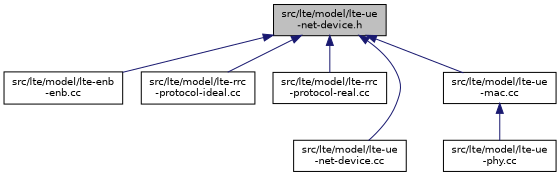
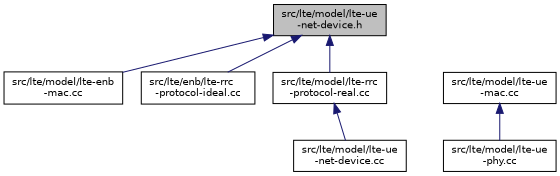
edge "src/lte/model/lte-ue -mac.cc" -> "src/lte/model/lte-ue -net-device.h": removed
node "src/lte/model/lte-enb -enb.cc": label "src/lte/model/lte-enb -enb.cc" -> "src/lte/model/lte-enb -mac.cc"
node "src/lte/model/lte-rrc -protocol-ideal.cc": label "src/lte/model/lte-rrc -protocol-ideal.cc" -> "src/lte/enb/lte-rrc -protocol-ideal.cc"
edge "src/lte/model/lte-ue -net-device.cc" -> "src/lte/model/lte-ue -net-device.h": now "src/lte/model/lte-ue -net-device.cc" -> "src/lte/model/lte-rrc -protocol-real.cc"
